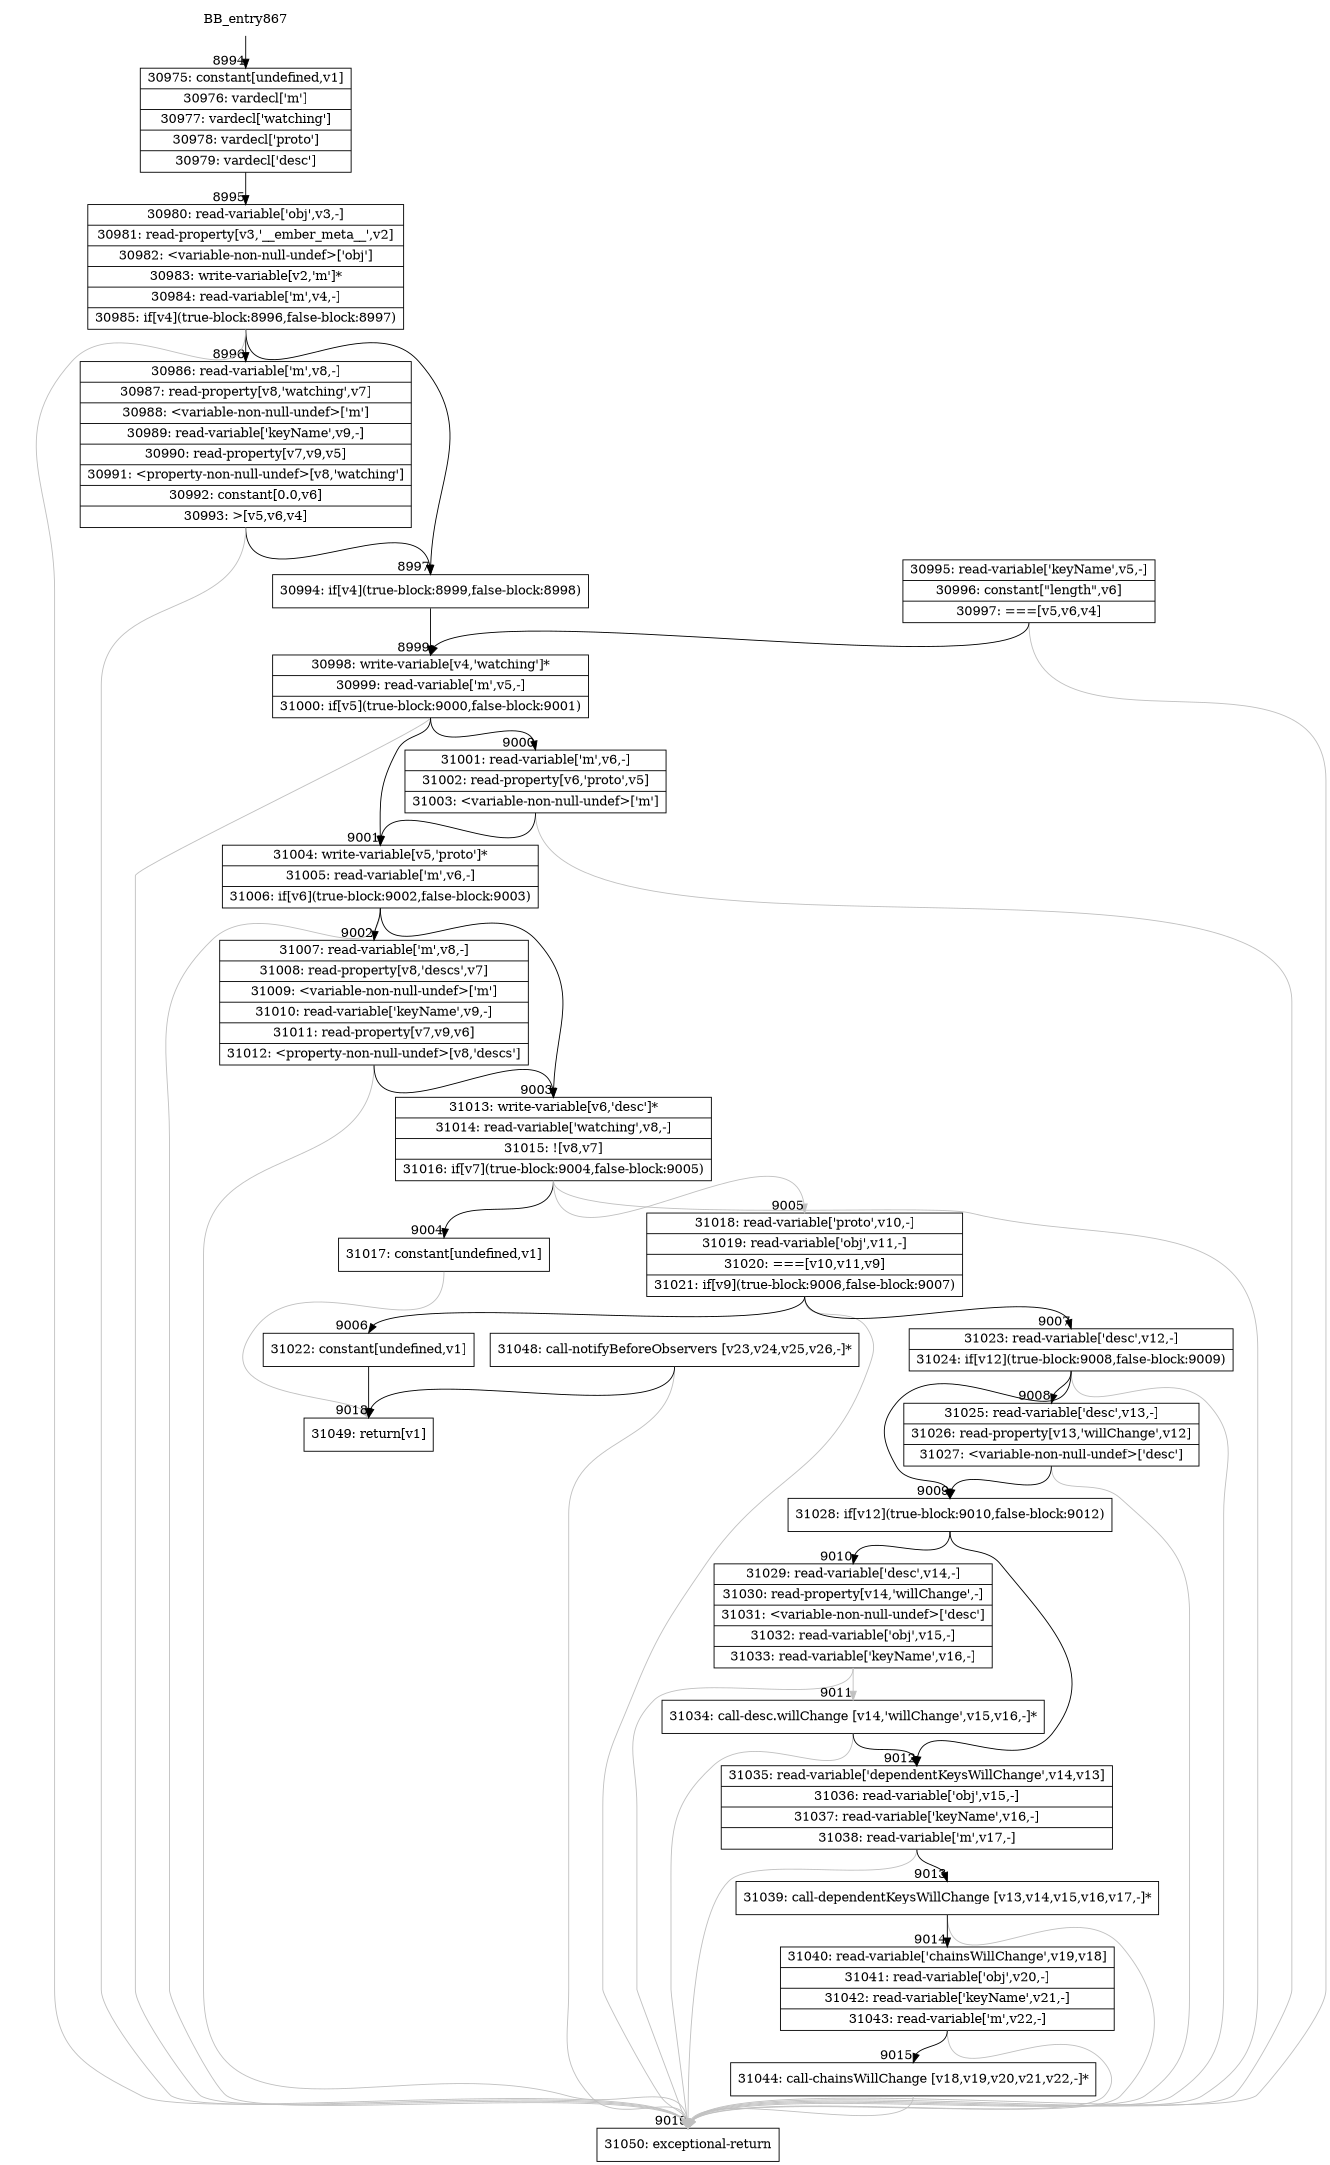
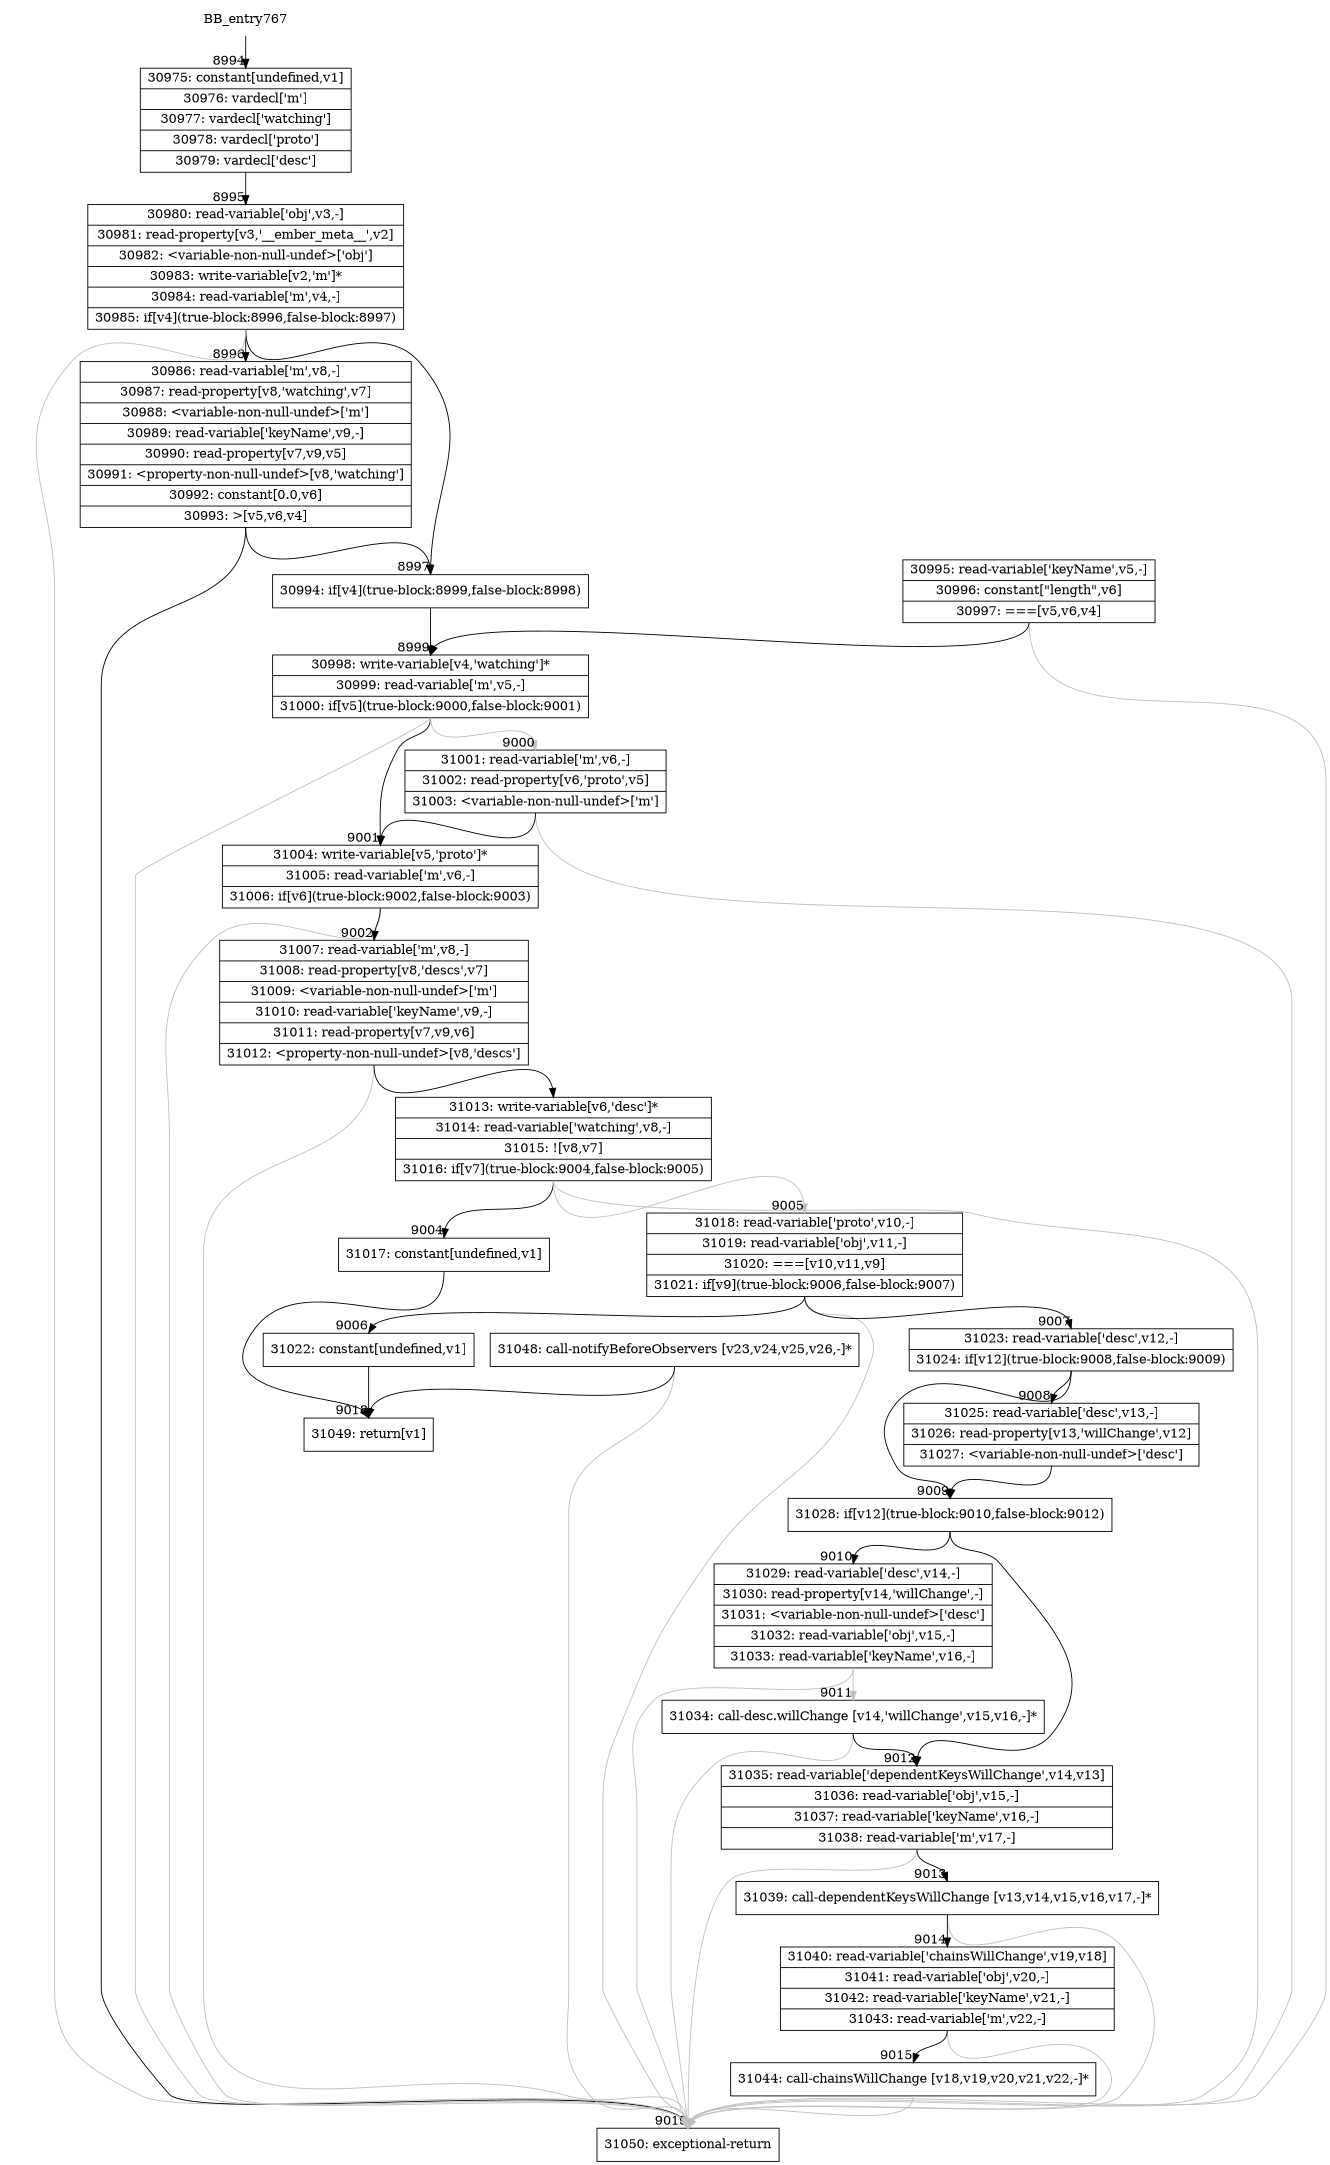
node "BB_entry867": label "BB_entry867" -> "BB_entry767"
edge "30998: write-variable[v4,'watching']*" -> "31001: read-variable['m',v6,-]": color black -> gray
edge "31004: write-variable[v5,'proto']*" -> "31013: write-variable[v6,'desc']*": removed
edge "31017: constant[undefined,v1]" -> "31049: return[v1]": color gray -> black
edge "30986: read-variable['m',v8,-]" -> "31050: exceptional-return": color gray -> black
edge "31023: read-variable['desc',v12,-]" -> "31050: exceptional-return": removed
edge "31025: read-variable['desc',v13,-]" -> "31050: exceptional-return": removed
